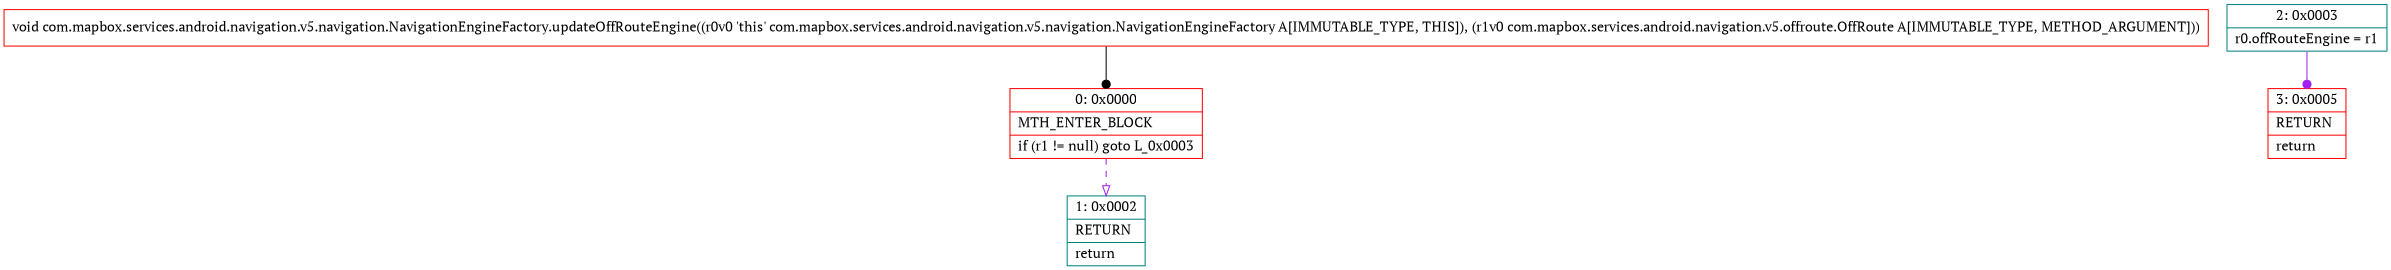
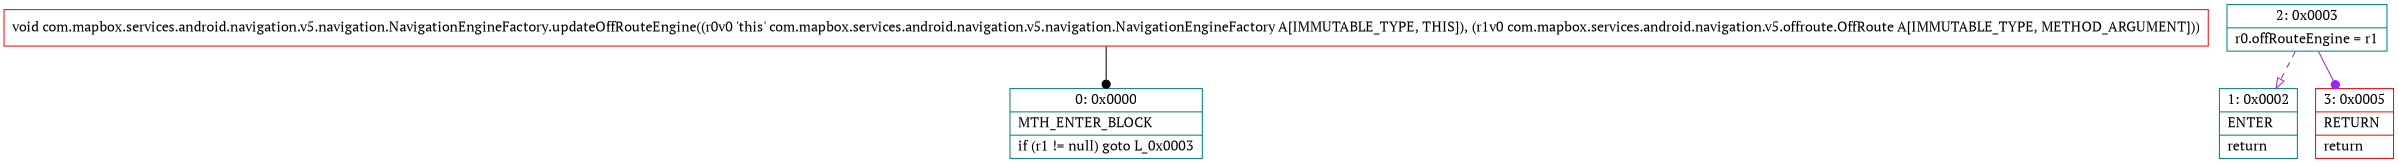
node "0: 0x0000": color red -> teal
edge "0: 0x0000" -> "1: 0x0002": now "2: 0x0003" -> "1: 0x0002"
node "1: 0x0002": text "RETURN" -> "ENTER"
